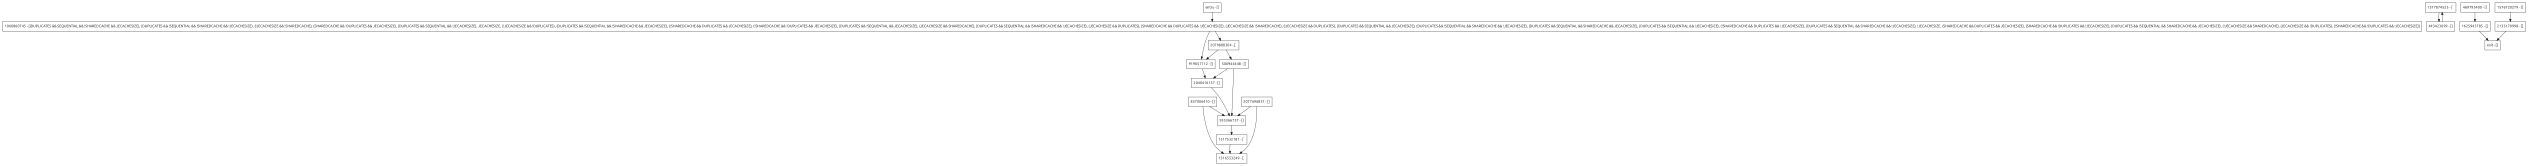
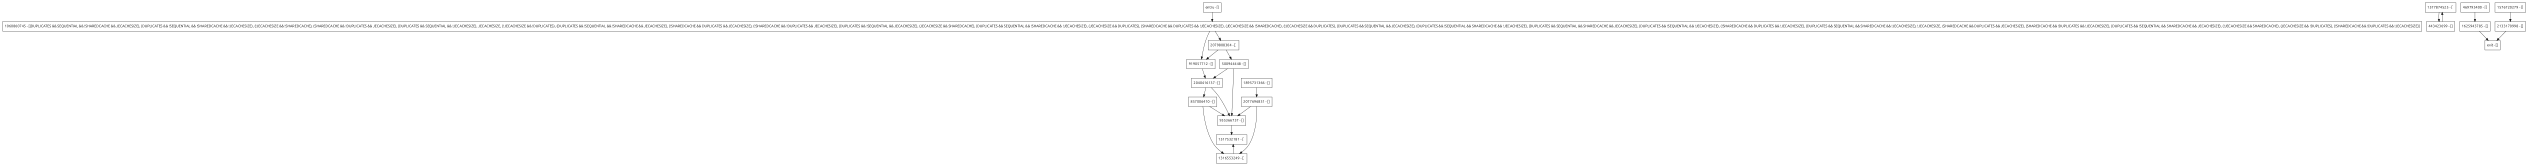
node "1895731366 - []": added
edge "2040416137 - []" -> "857006410 - []": added
edge "1517532181 - []" -> "1316553249 - []": reversed
